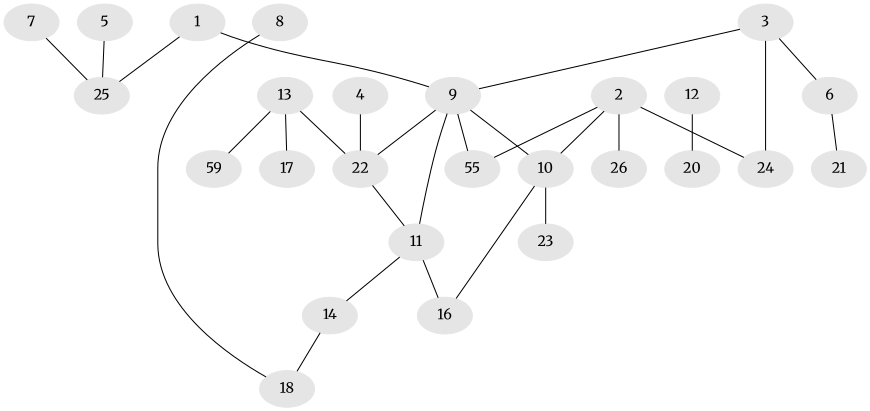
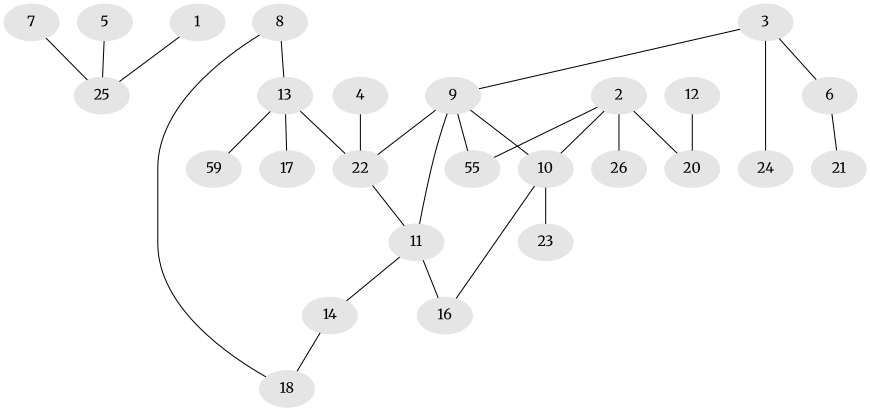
edge "8" -- "13": added
edge "1" -- "9": removed
edge "2" -- "24": now "2" -- "20"
